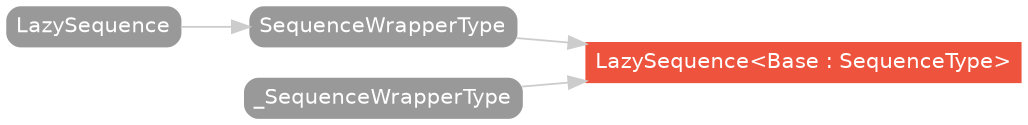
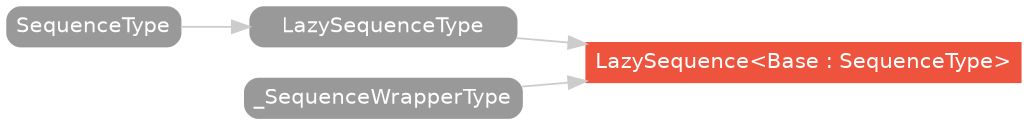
node "LazySequence": label "LazySequence" -> "SequenceType"
node "SequenceWrapperType": label "SequenceWrapperType" -> "LazySequenceType"
